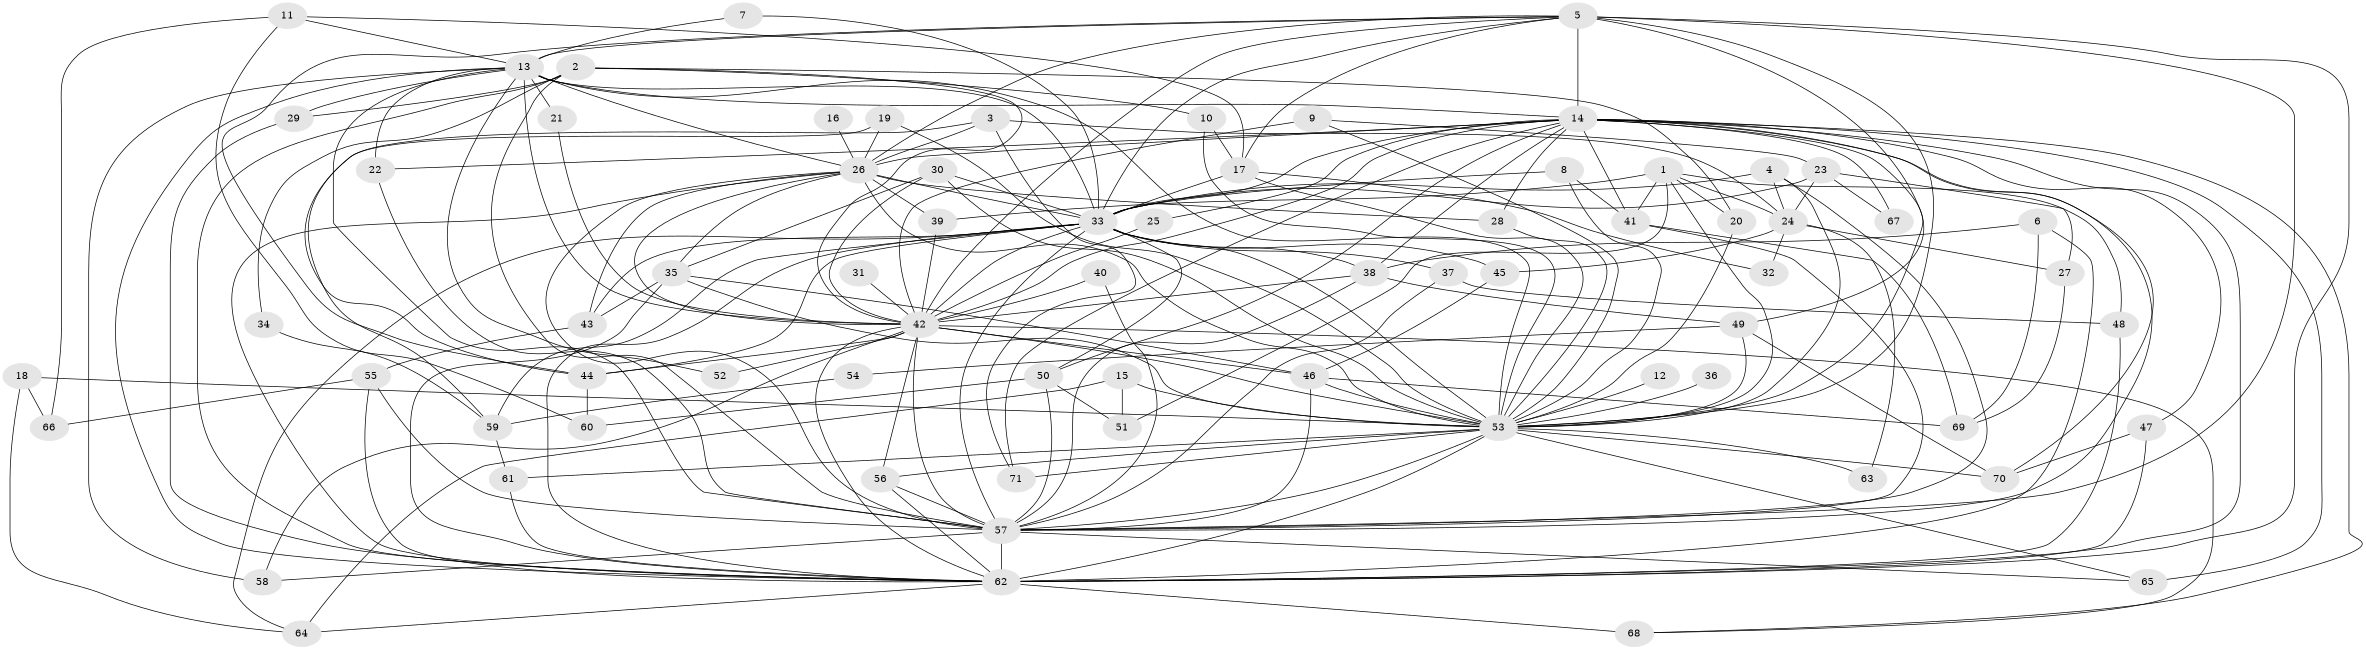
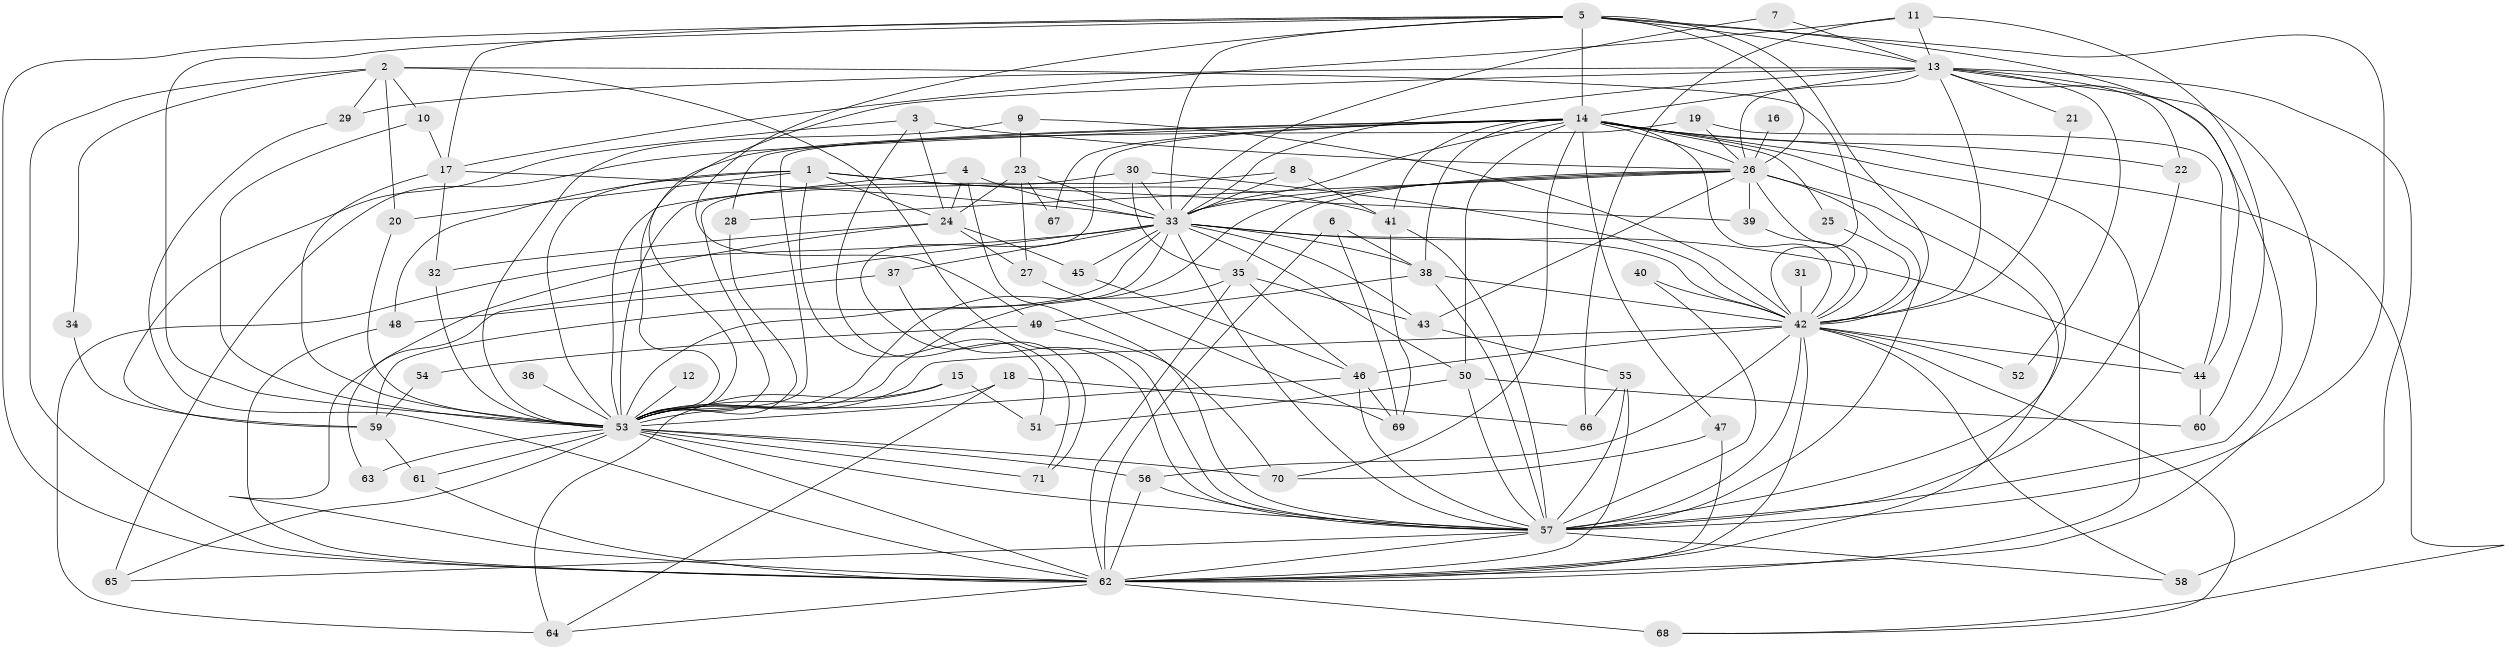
edge "49" -- "53": now "32" -- "53"
